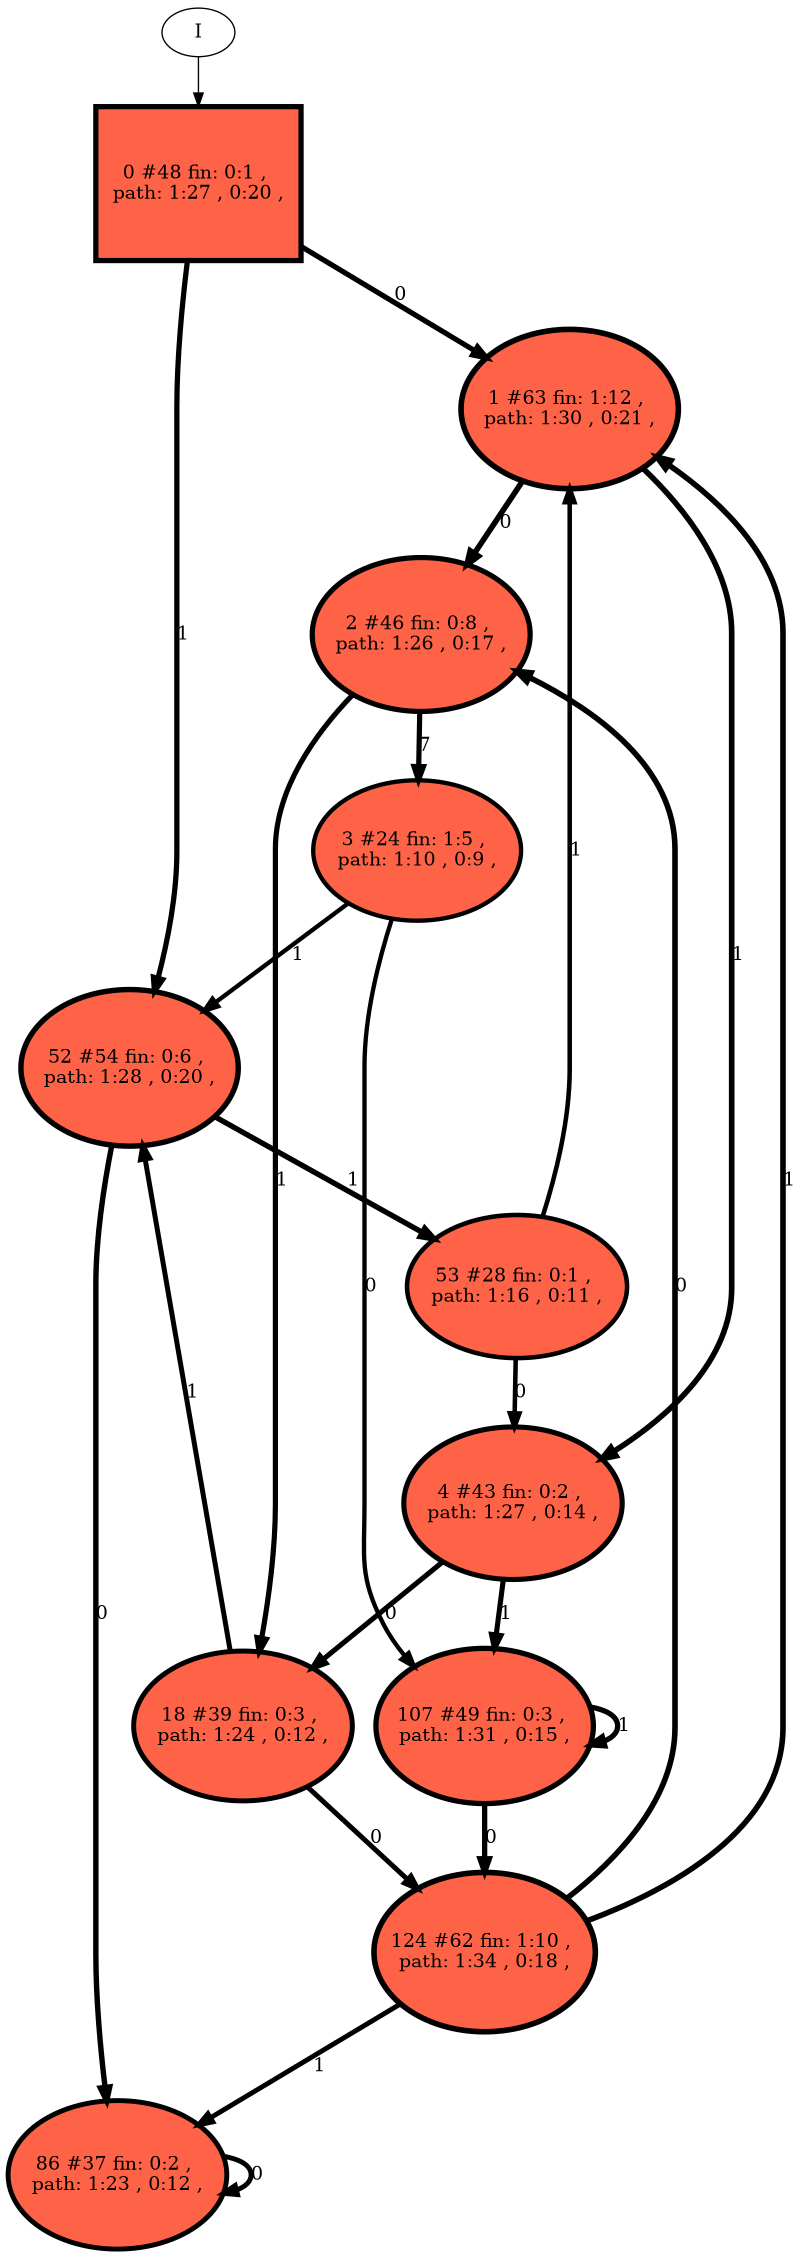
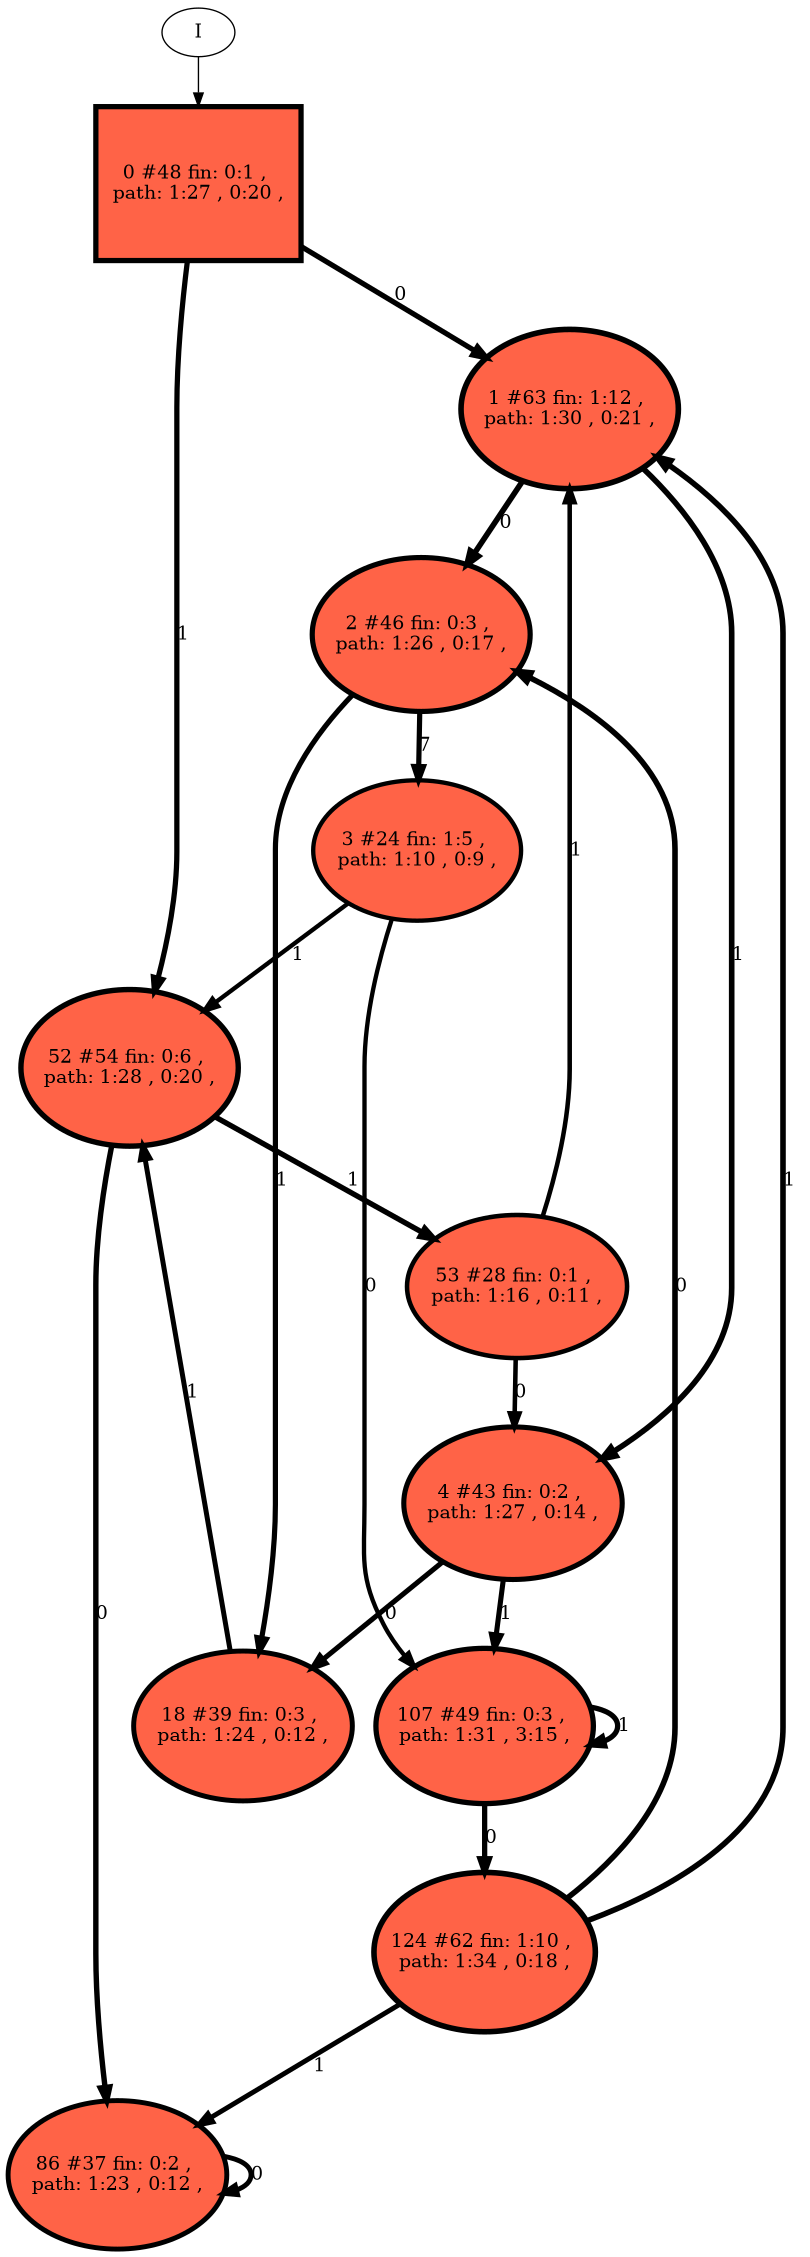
node "2 #46 fin: 0:8 , path: 1:26 , 0:17 ,": label "2 #46 fin: 0:8 , path: 1:26 , 0:17 ," -> "2 #46 fin: 0:3 , path: 1:26 , 0:17 ,"
node "107 #49 fin: 0:3 , path: 1:31 , 0:15 ,": label "107 #49 fin: 0:3 , path: 1:31 , 0:15 ," -> "107 #49 fin: 0:3 , path: 1:31 , 3:15 ,"
edge "18 #39 fin: 0:3 , path: 1:24 , 0:12 ," -> "124 #62 fin: 1:10 , path: 1:34 , 0:18 ,": removed, label "0"
